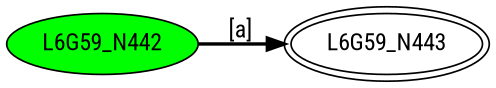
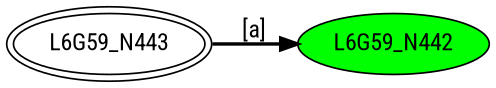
edge "L6G59_N442" -> "L6G59_N443": reversed
